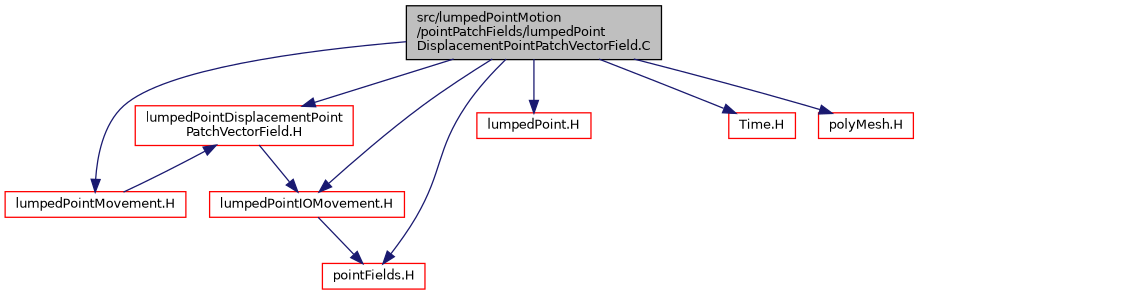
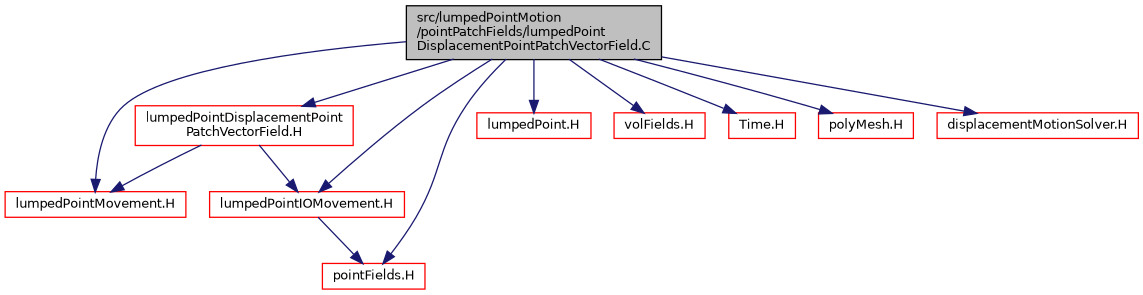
node "volFields.H": added
node "displacementMotionSolver.H": added
edge "lumpedPointMovement.H" -> "lumpedPointDisplacementPoint PatchVectorField.H": reversed
